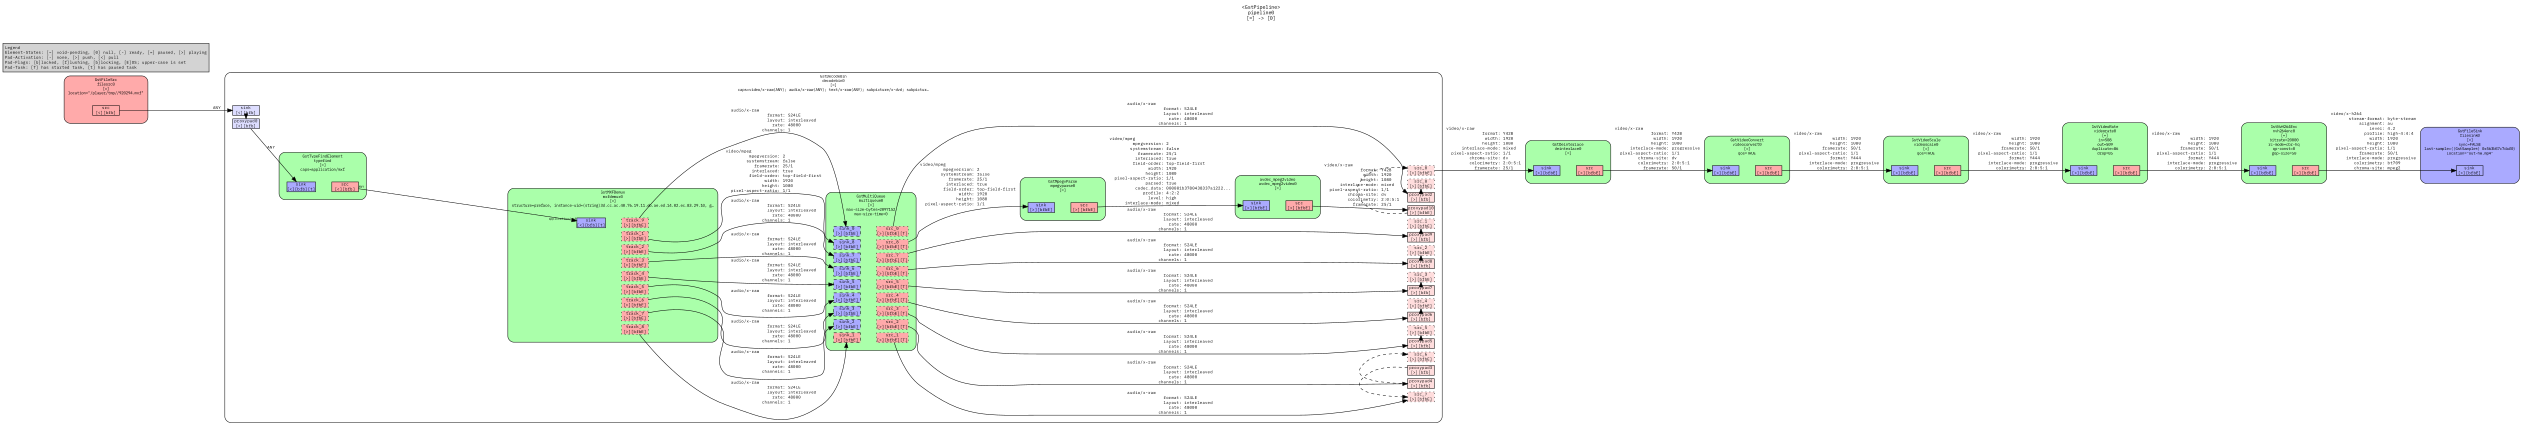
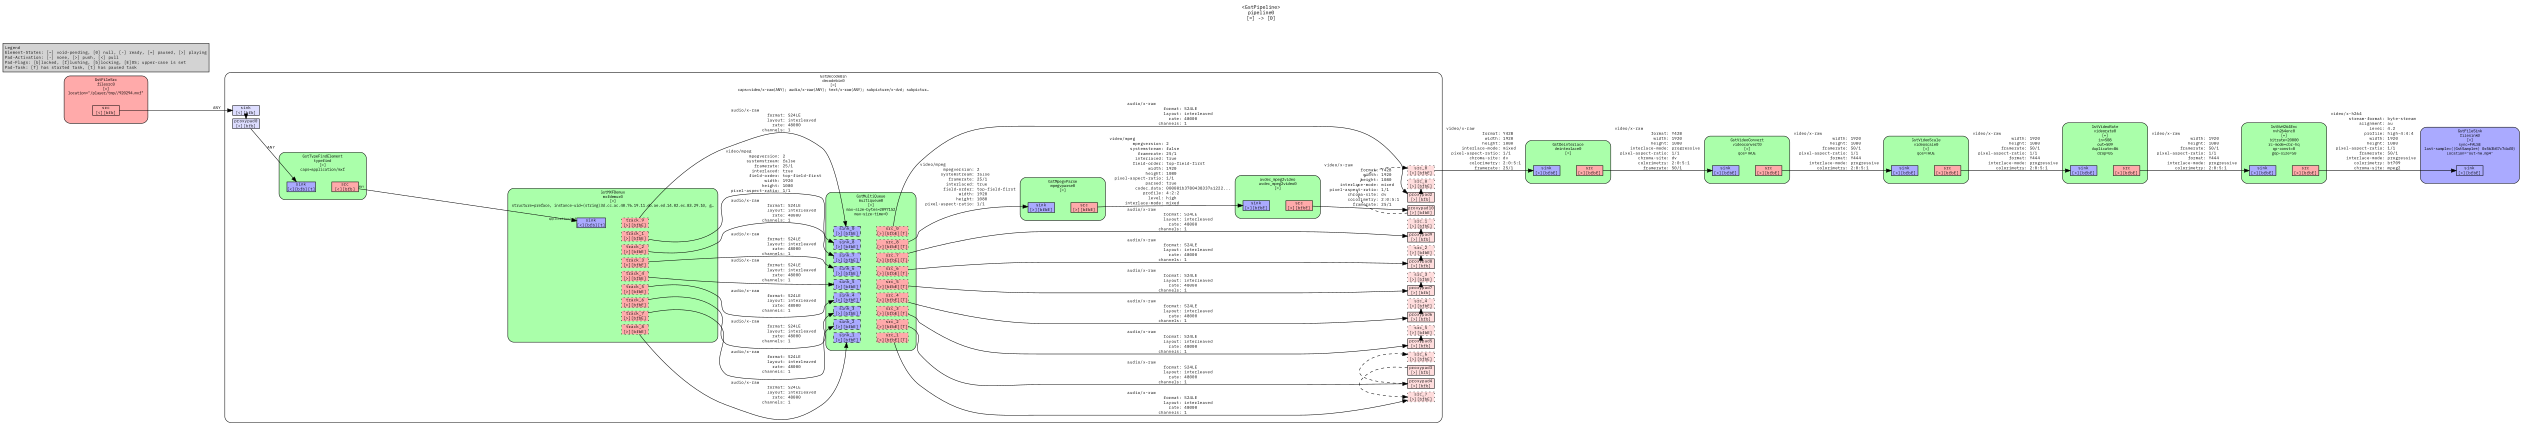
node "sink_1 [>][bfbE]": fillcolor #ffaaaa -> #aaaaff
